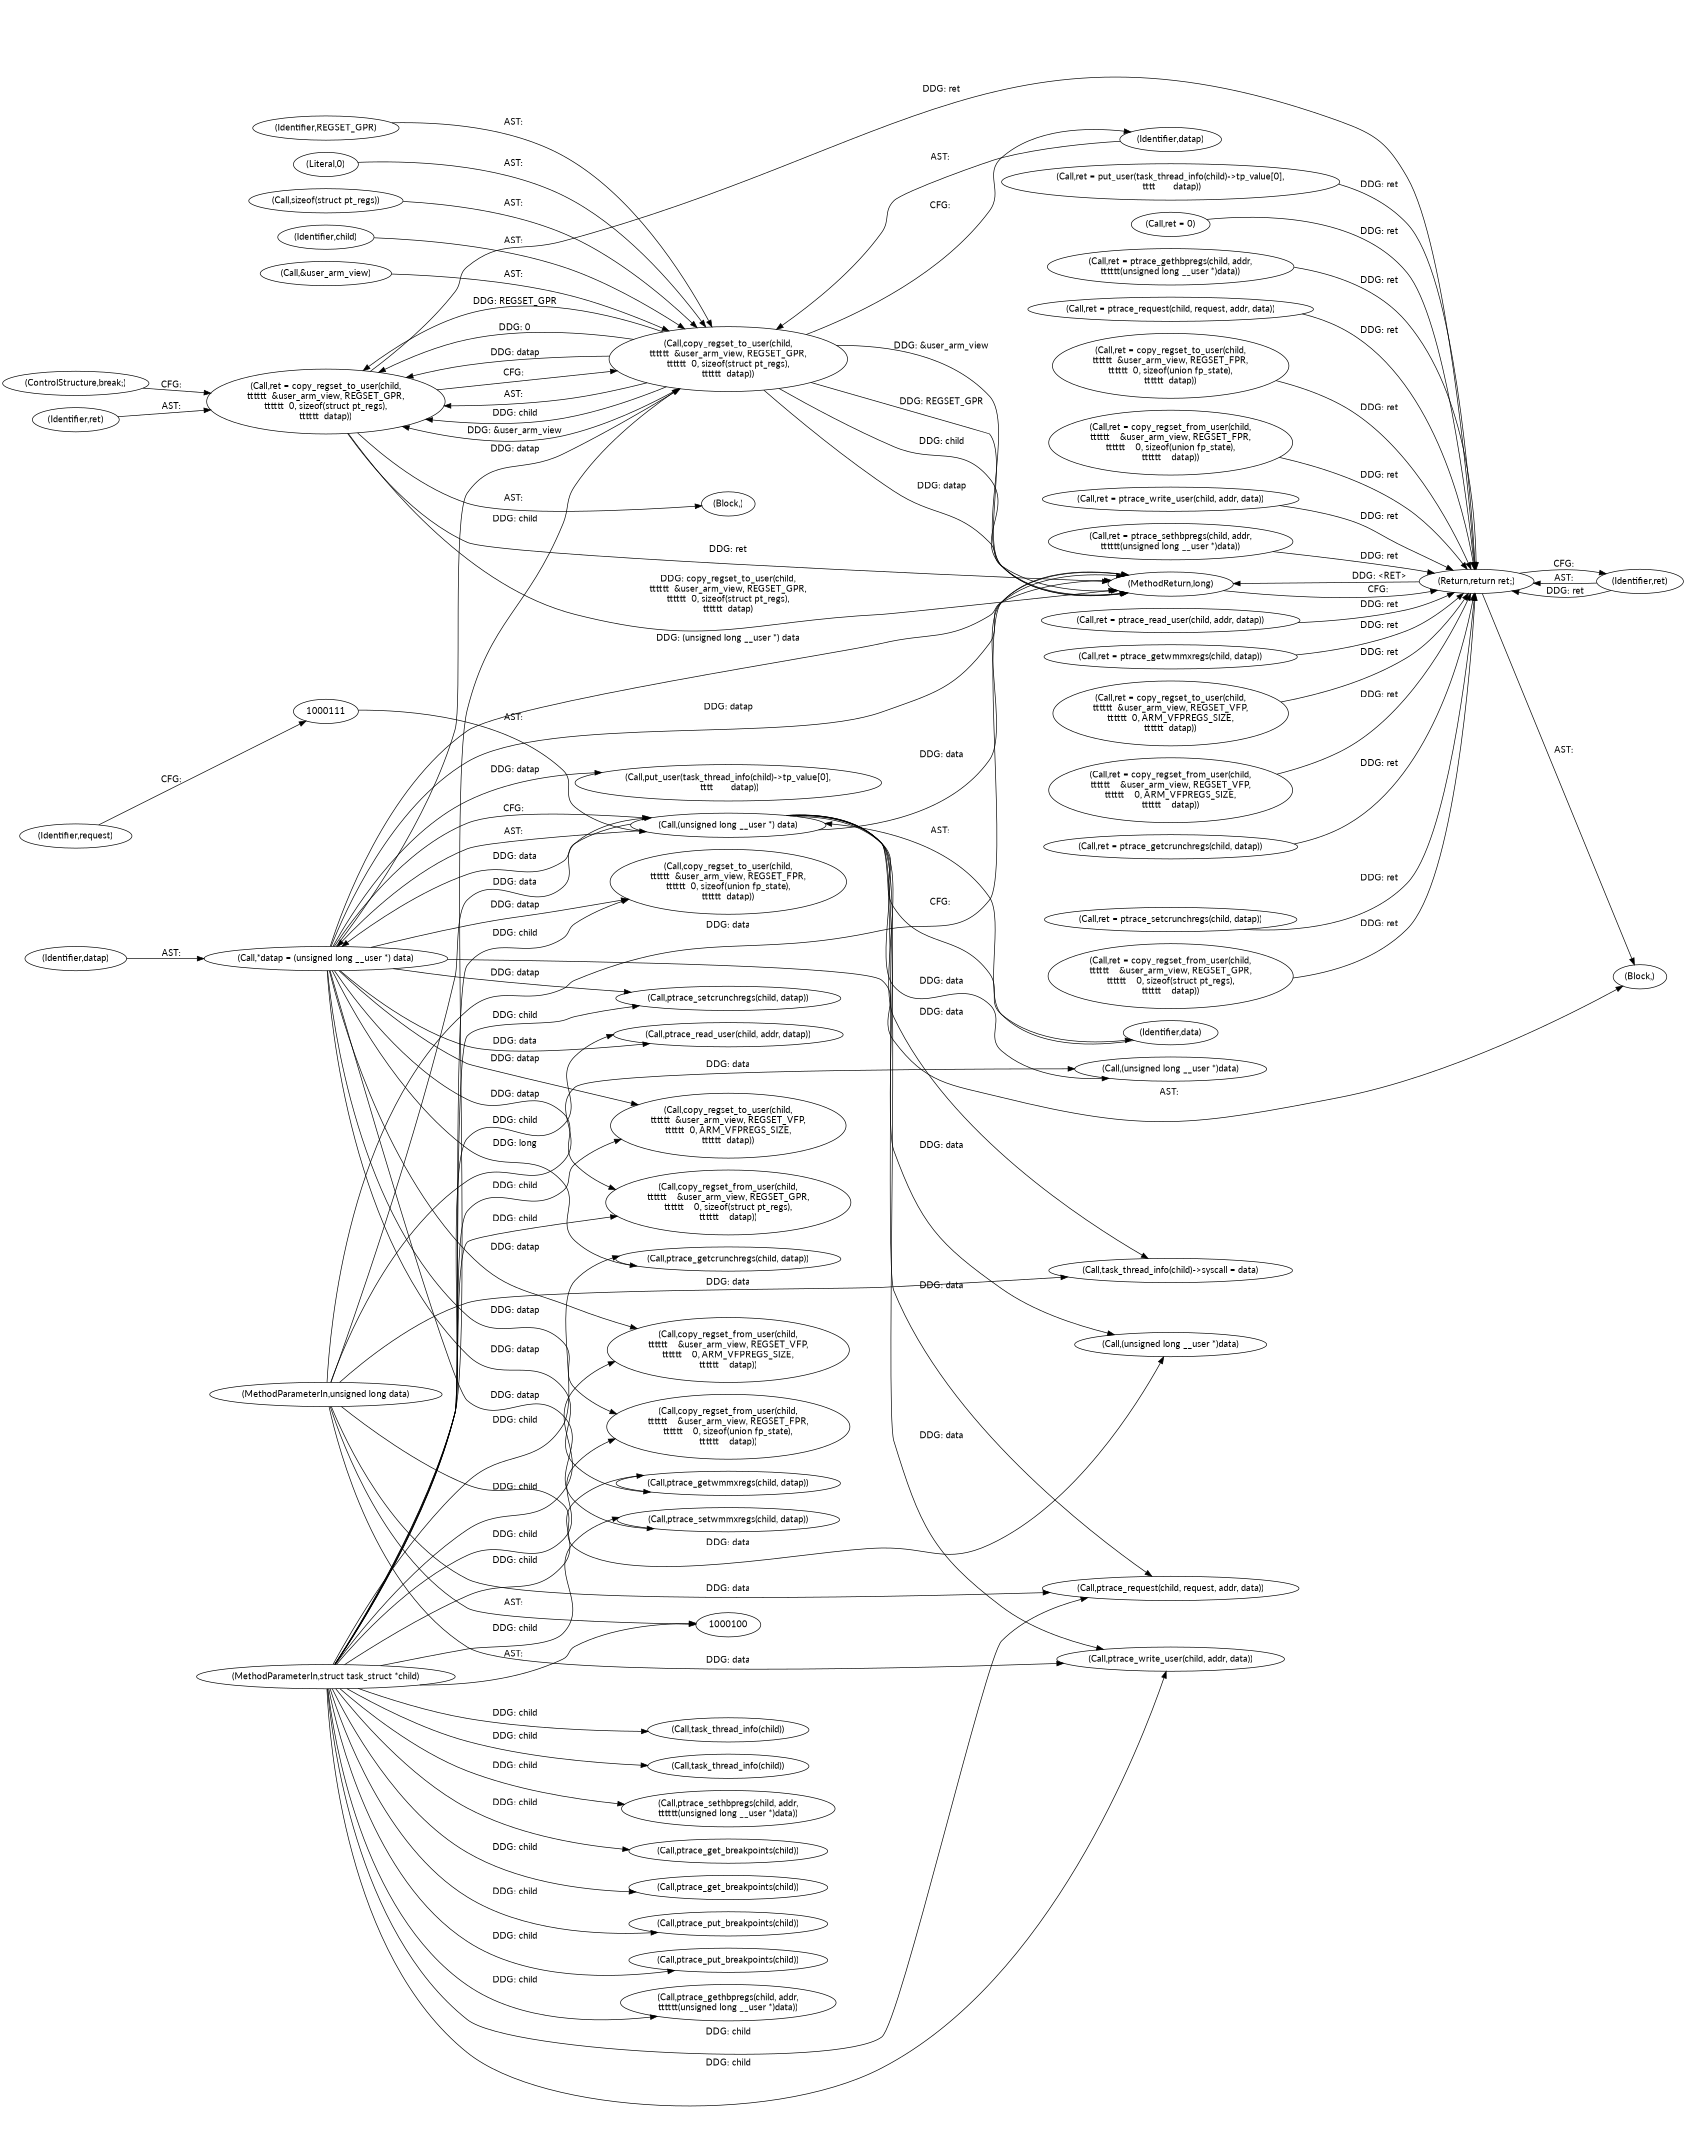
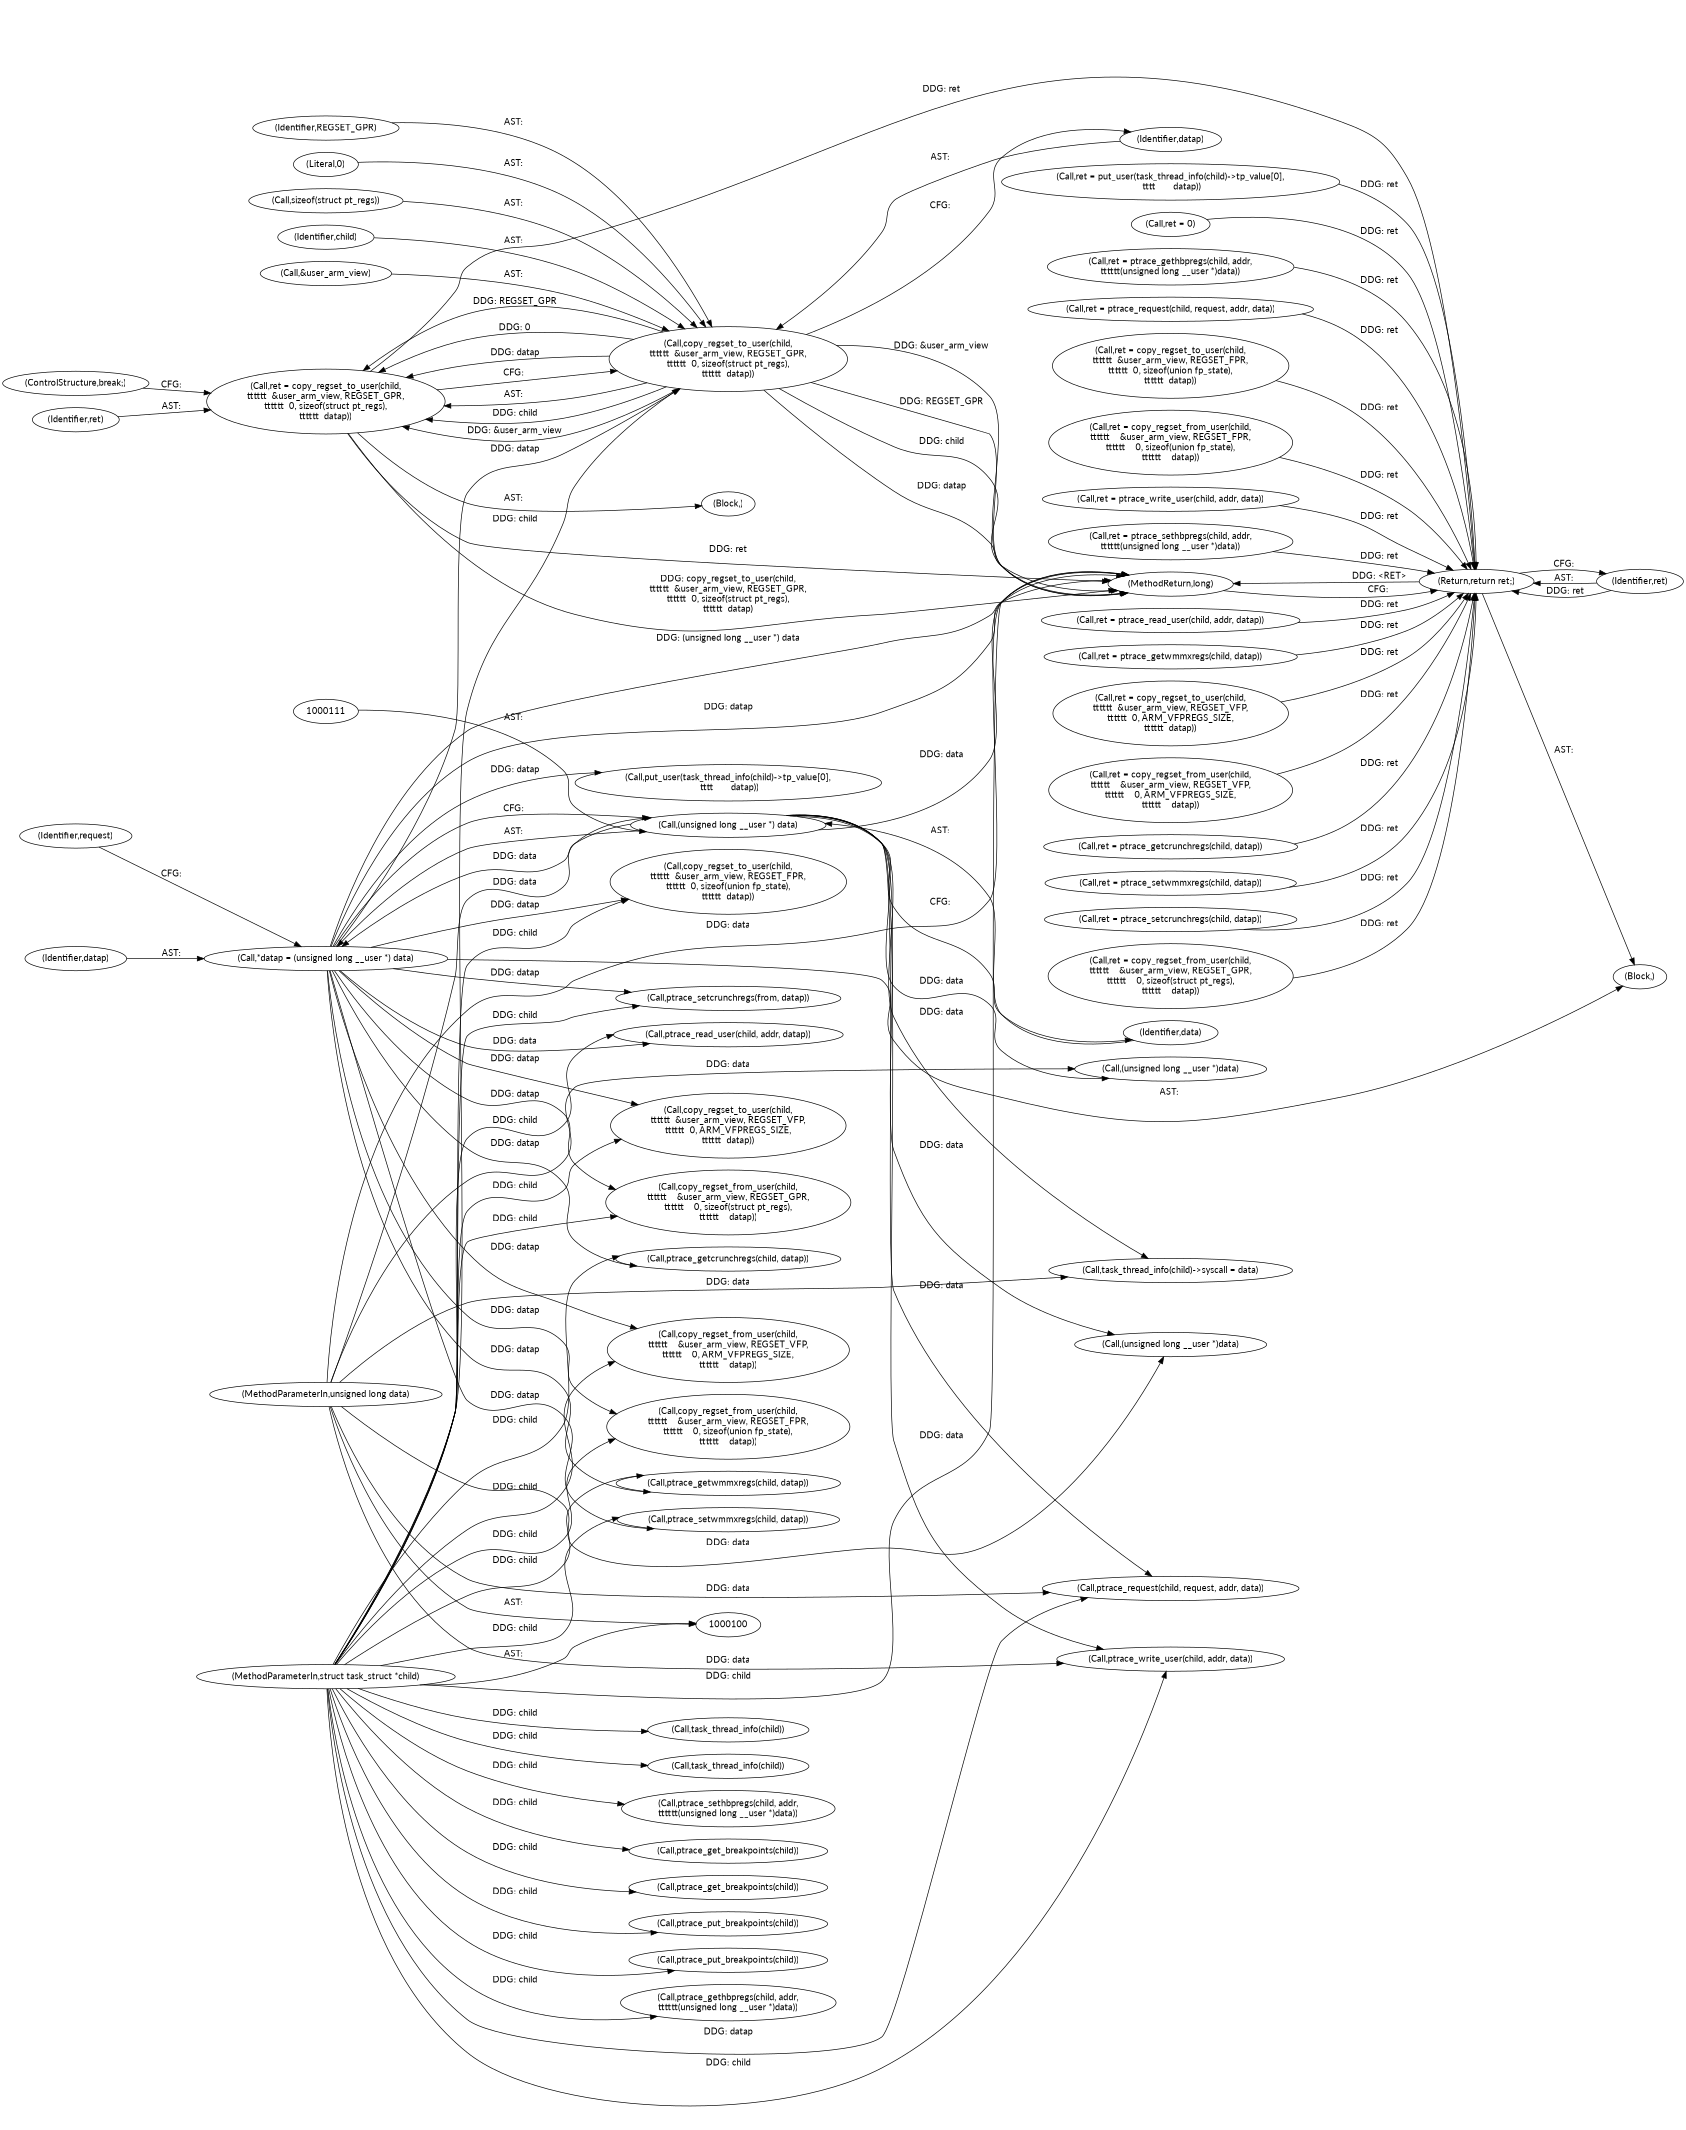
edge "(Identifier,request)" -> "1000111": now "(Identifier,request)" -> "(Call,*datap = (unsigned long __user *) data)"
node "(Call,ret = ptrace_setwmmxregs(child, datap))": added
node "(Call,ptrace_setcrunchregs(child, datap))": label "(Call,ptrace_setcrunchregs(child, datap))" -> "(Call,ptrace_setcrunchregs(from, datap))"
edge "(Call,*datap = (unsigned long __user *) data)" -> "(Call,ptrace_getcrunchregs(child, datap))": label "DDG: long" -> "DDG: datap"
edge "(MethodParameterIn,struct task_struct *child)" -> "(MethodReturn,long)": added, label "DDG: child"
edge "(MethodParameterIn,struct task_struct *child)" -> "(Call,ptrace_request(child, request, addr, data))": label "DDG: child" -> "DDG: datap"
